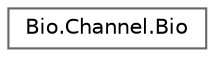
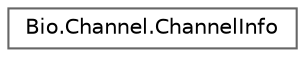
node "Bio.Channel.Bio": label "Bio.Channel.Bio" -> "Bio.Channel.ChannelInfo"
